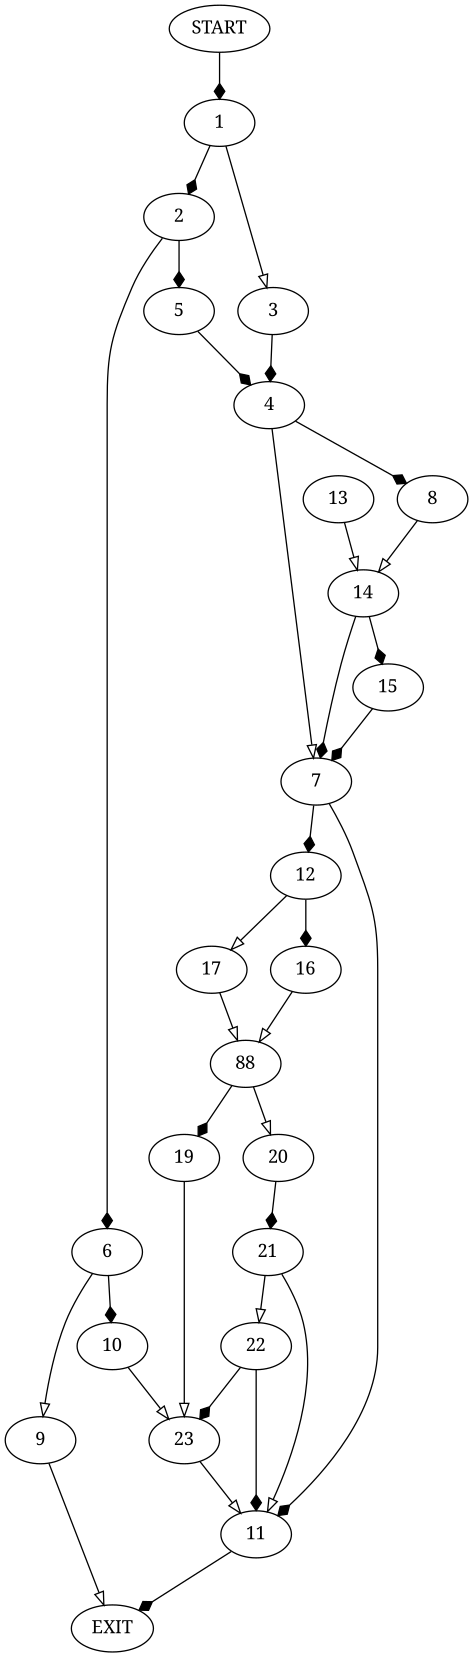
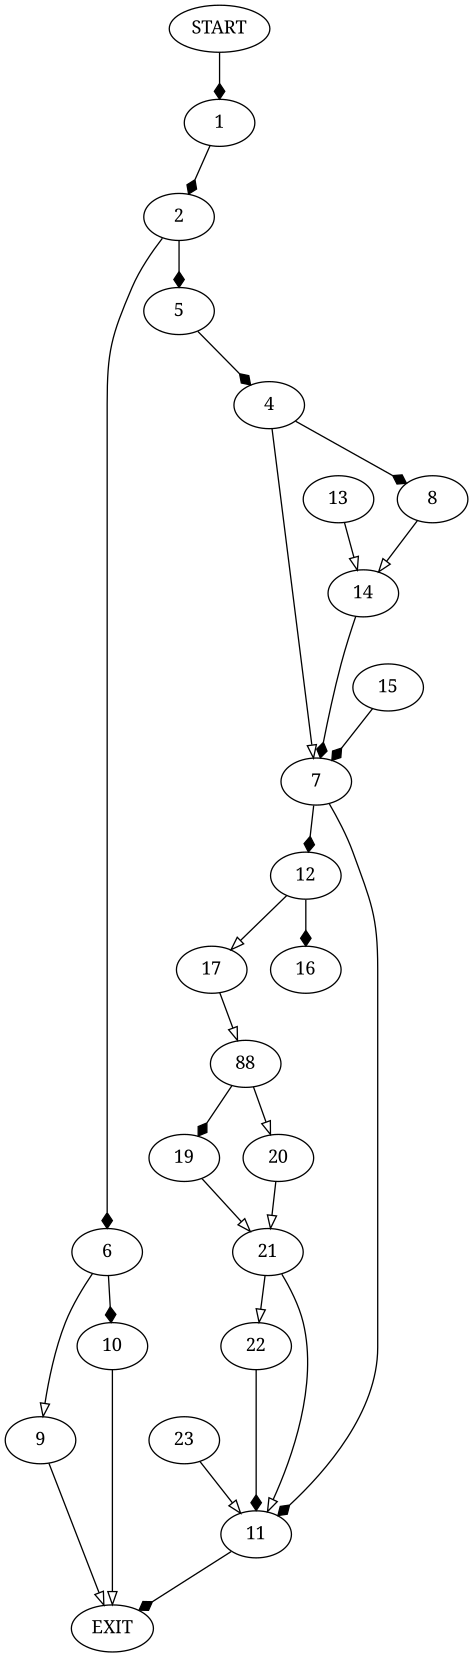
node "3": removed
edge "14" -> "15": removed
edge "16" -> "88": removed
edge "20" -> "21": arrowhead diamond -> onormal
edge "19" -> "23": now "19" -> "21"
edge "22" -> "23": removed
edge "10" -> "23": now "10" -> "EXIT"
